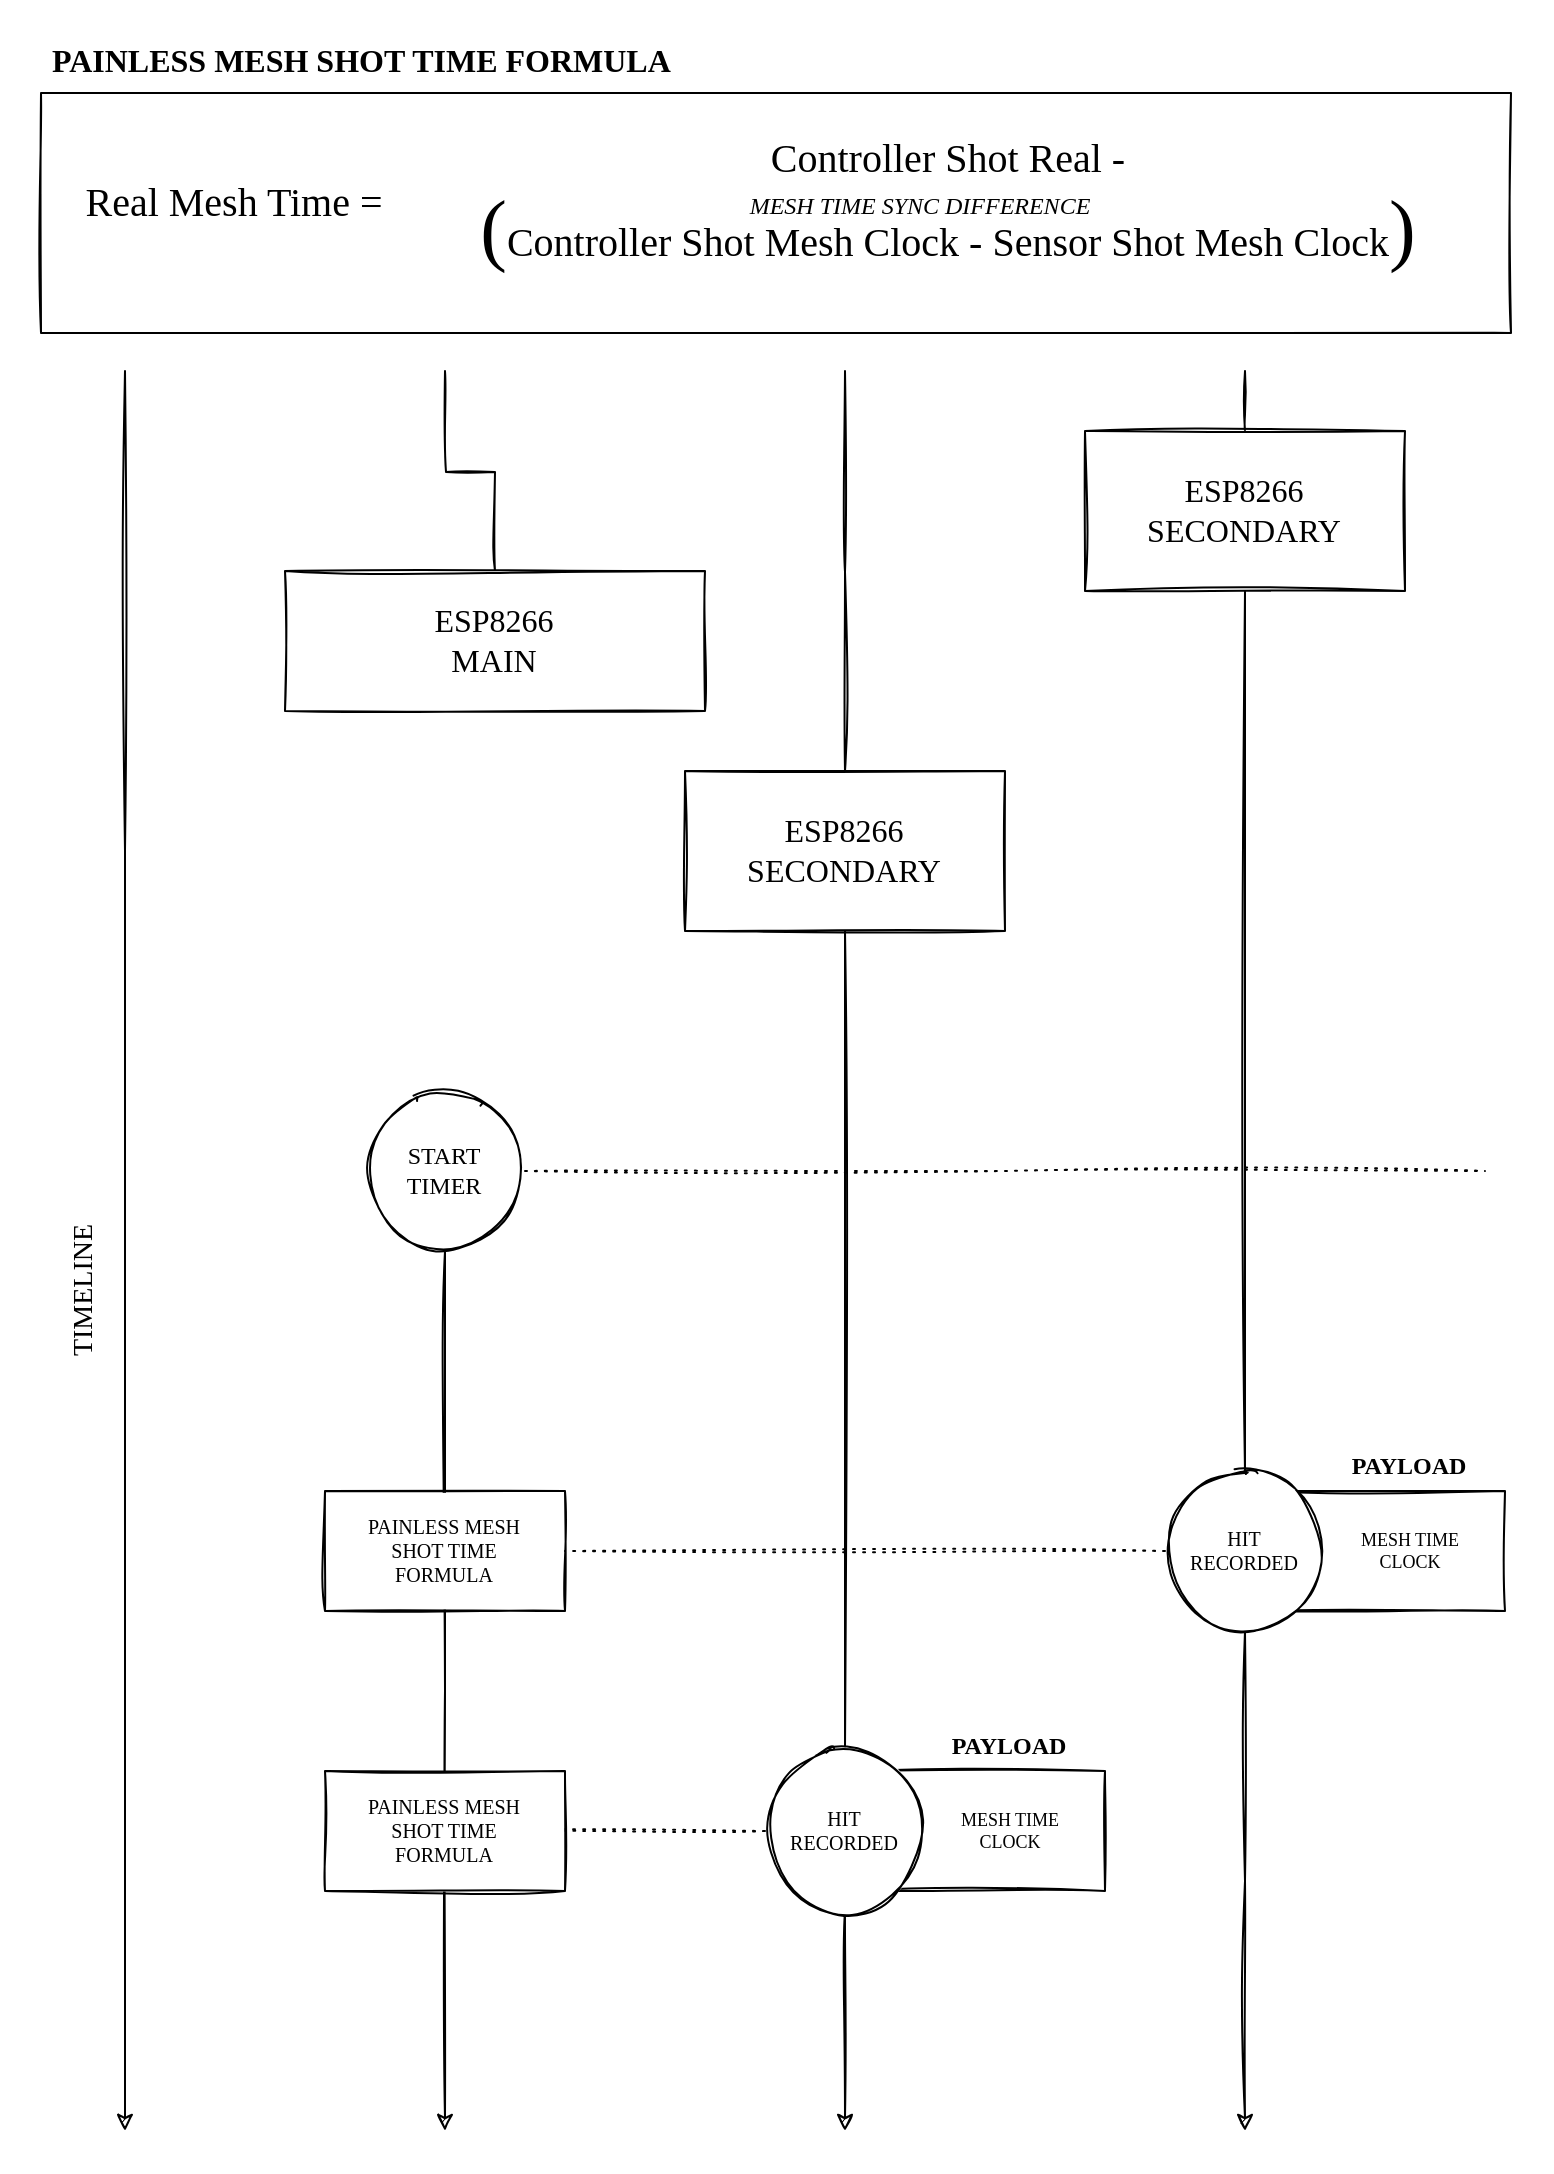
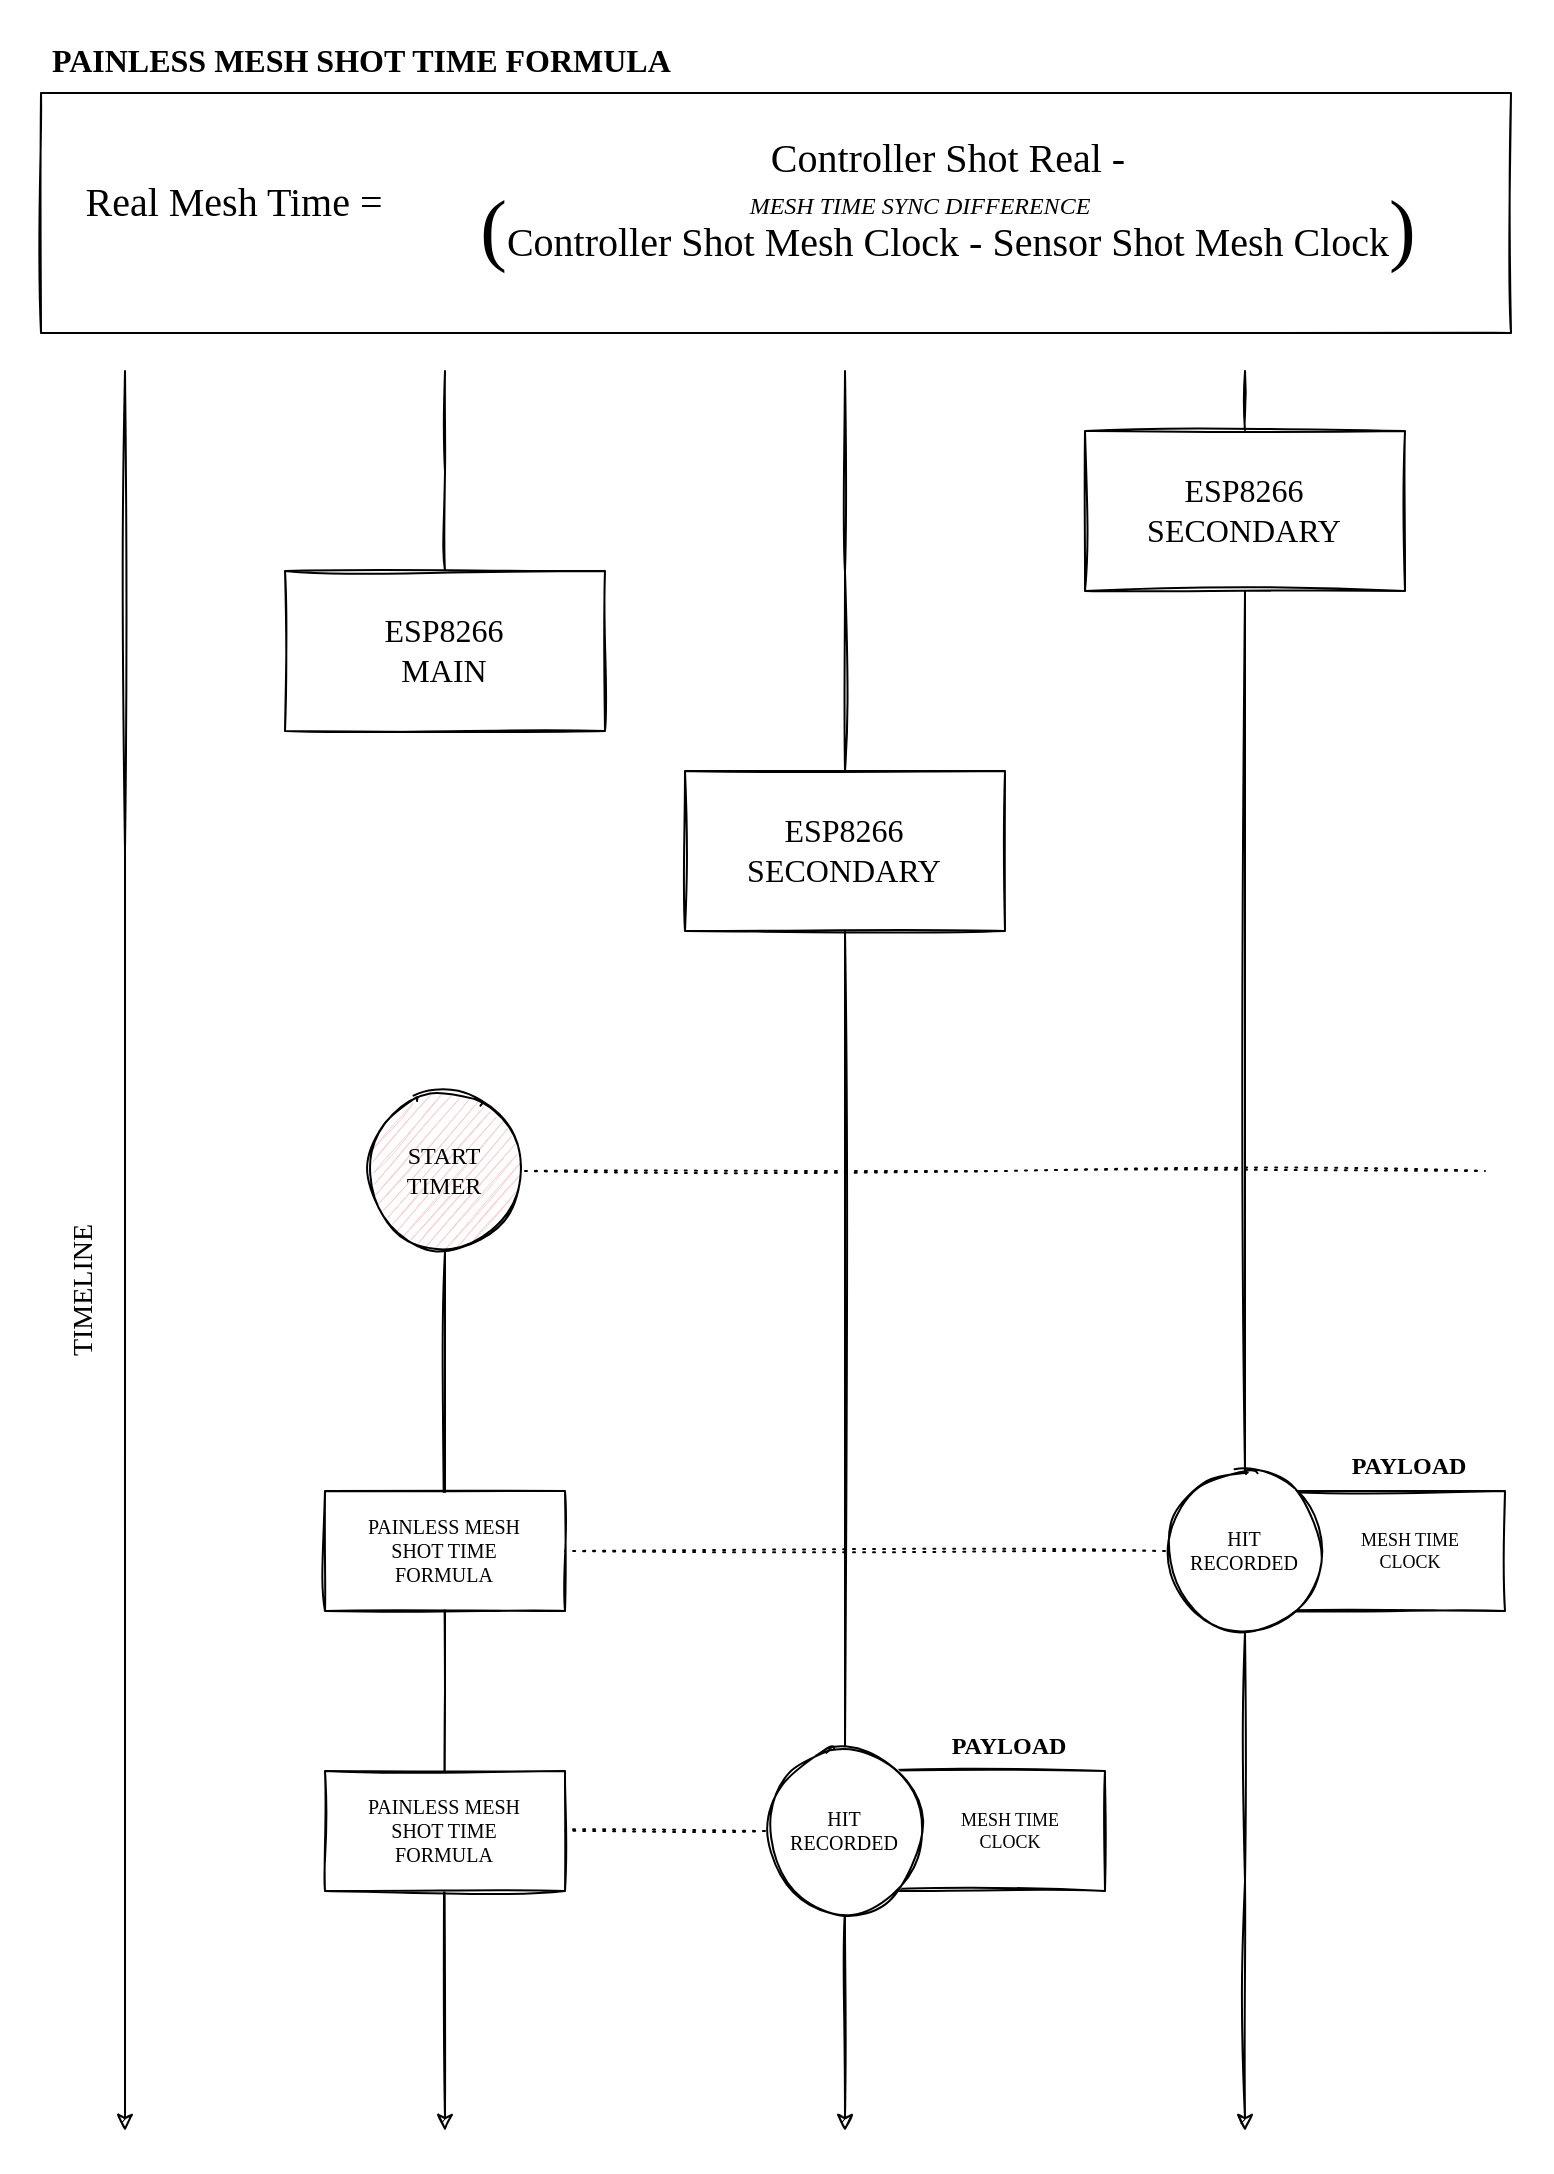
node "ESP8266MAIN": size 420x140 -> 320x160
node "STARTTIMER": fillcolor #ffffff -> #f8cecc
